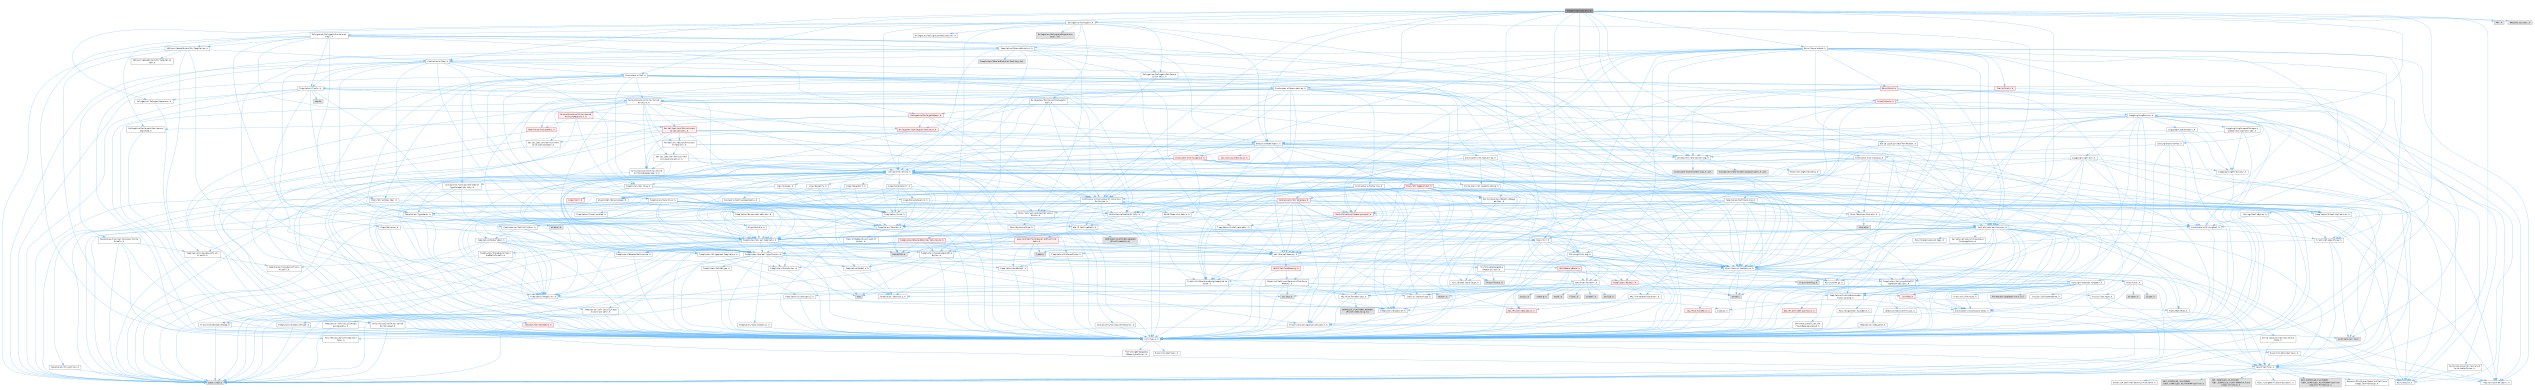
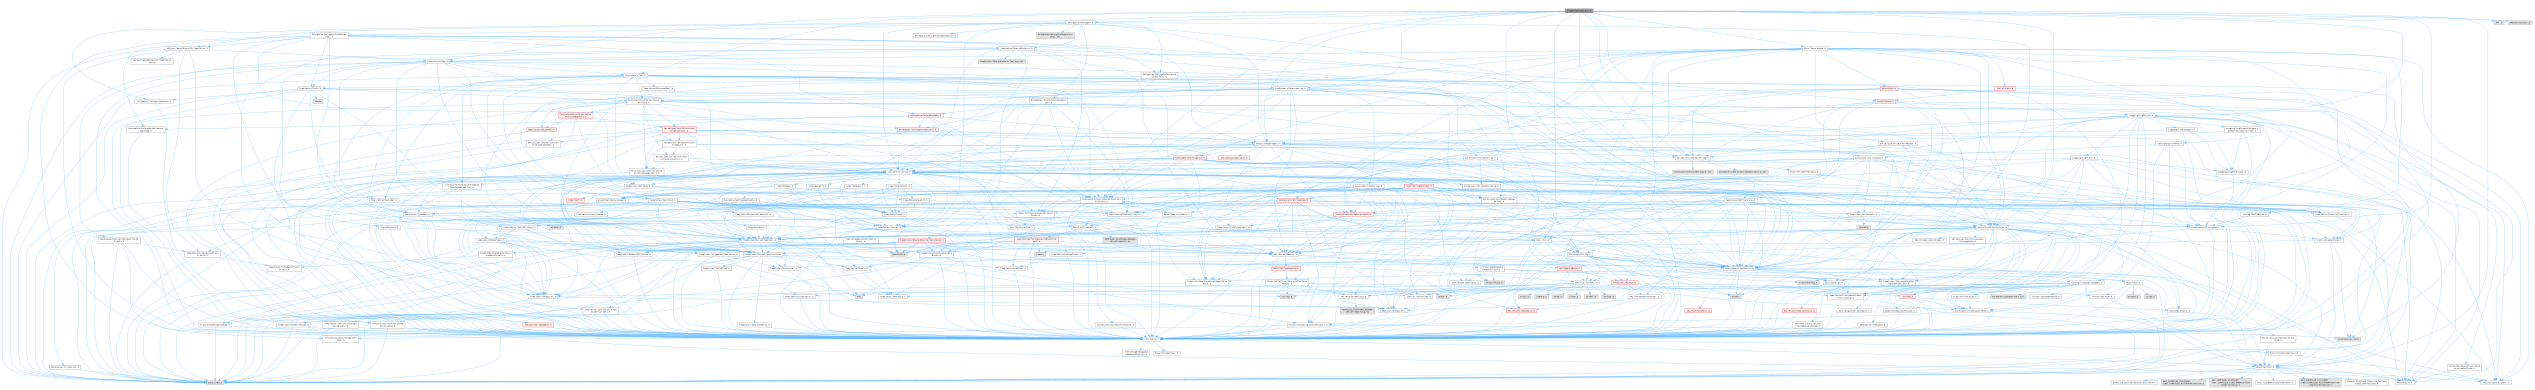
node "Templates/RetainedRef.h": added
node "IsEnum.h": removed
